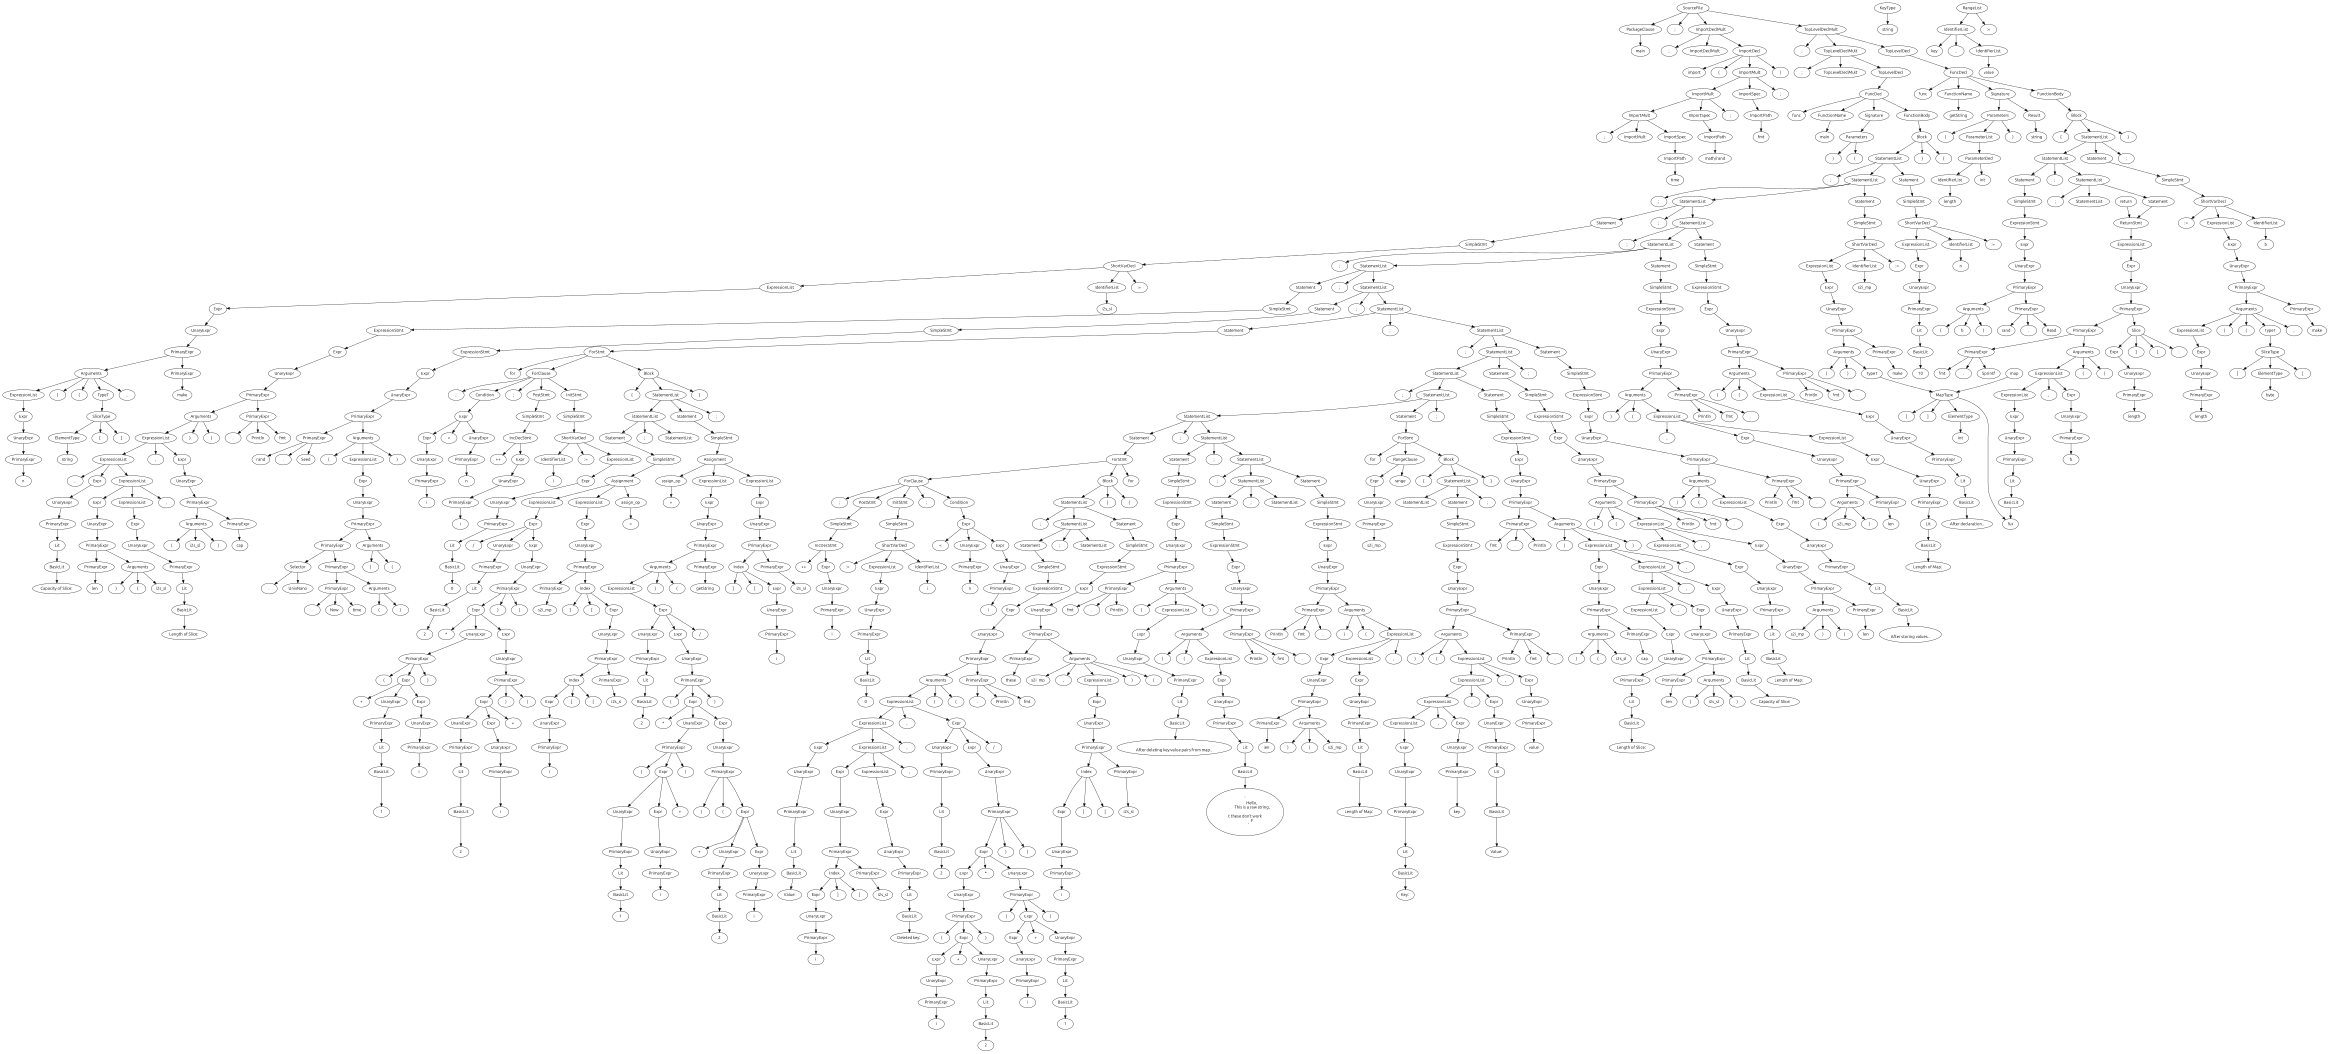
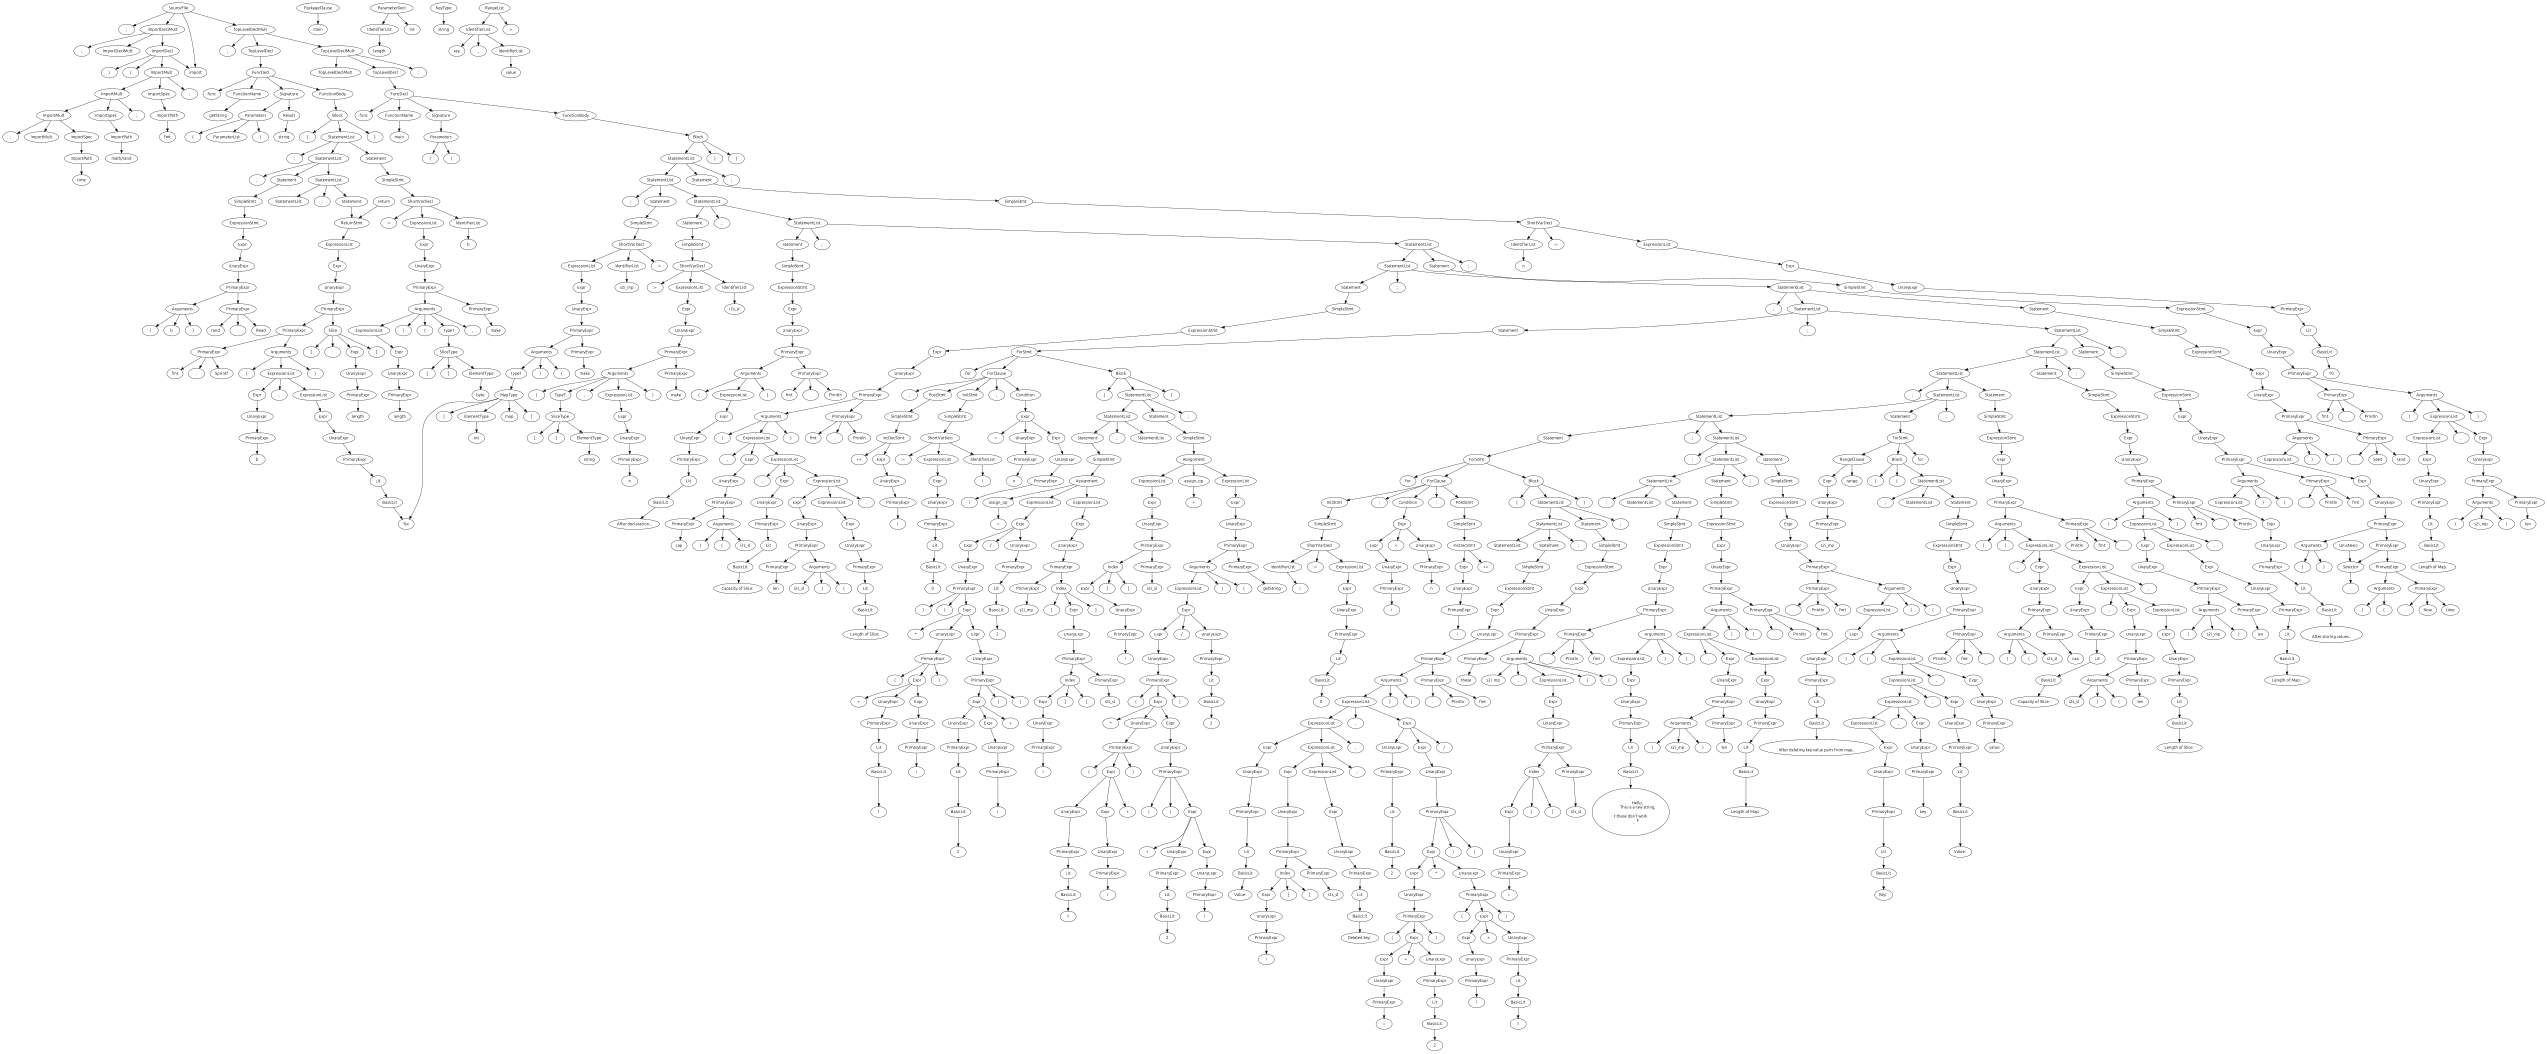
edge "SourceFile" -> "PackageClause": now "SourceFile" -> "import"
edge "ParameterList" -> "ParameterDecl": removed
edge "map" -> "MapType": reversed
edge "Selector" -> "UnixNano": reversed
